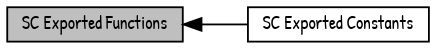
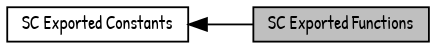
edge "SC Exported Constants" -> "SC Exported Functions": reversed
